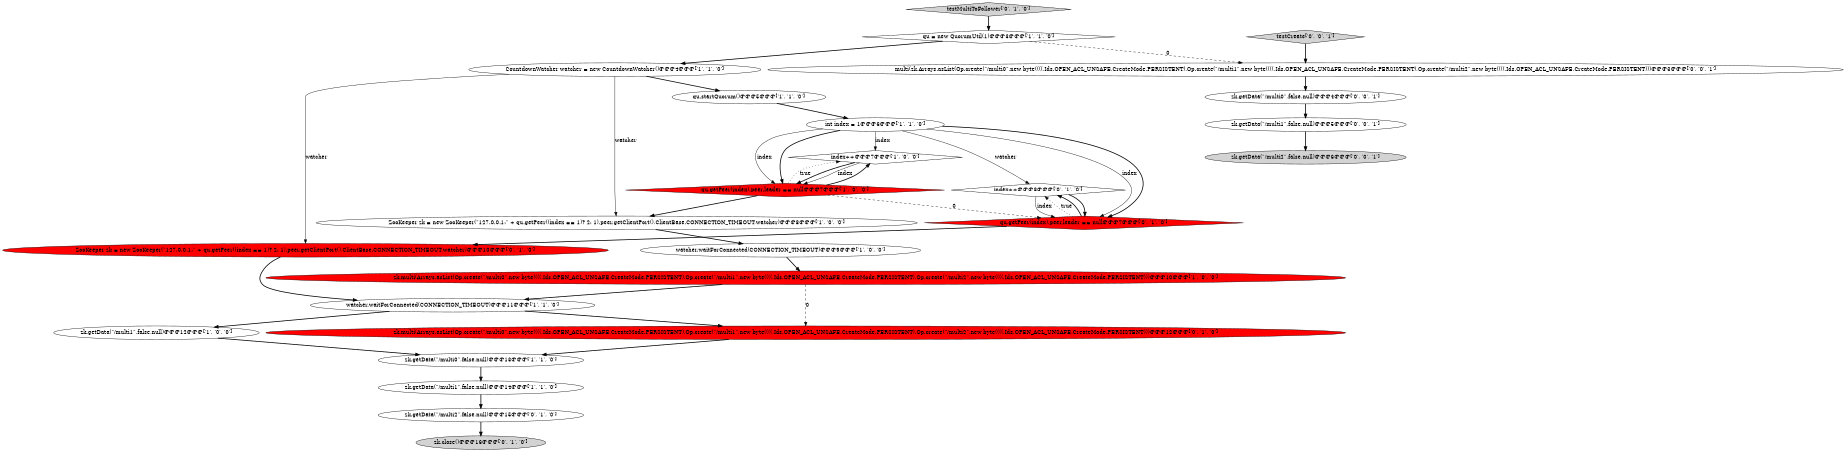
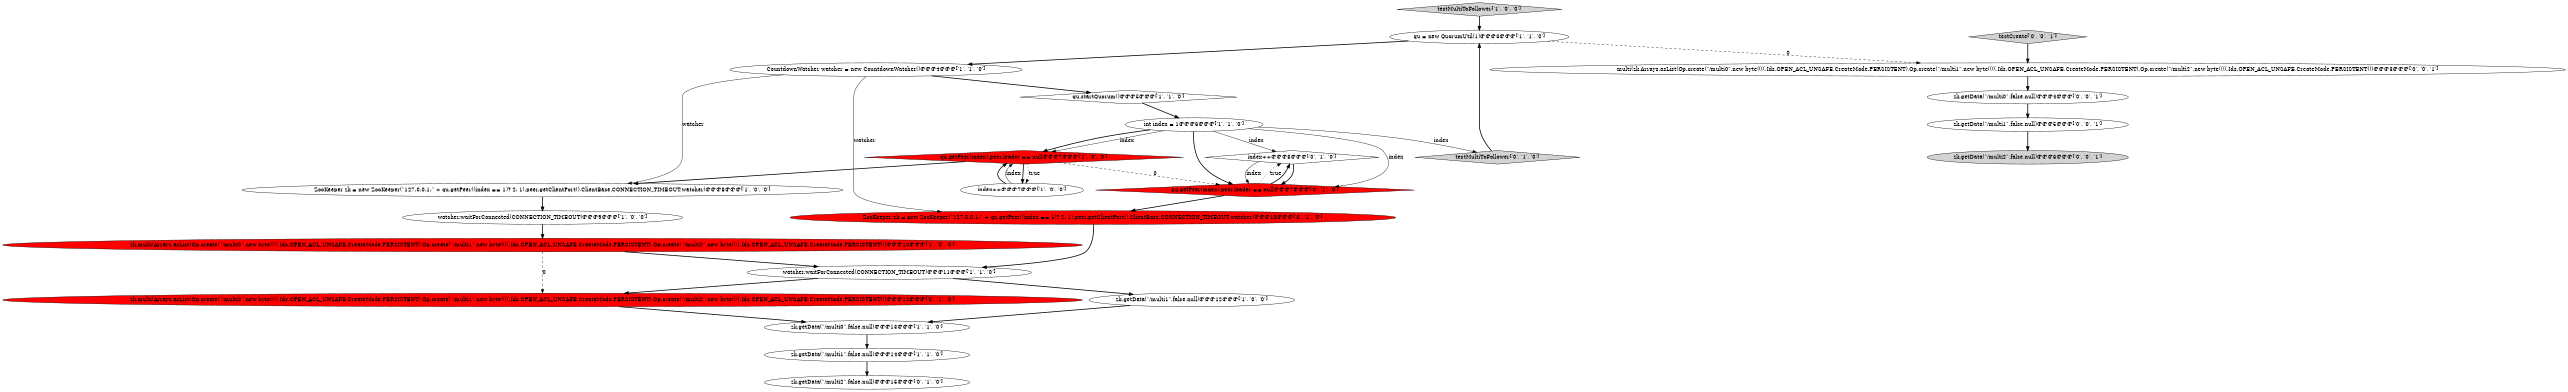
node "testMultiToFollower['1', '0', '0']": added
node "qu = new QuorumUtil(1)@@@3@@@['1', '1', '0']": shape diamond -> ellipse
node "qu.startQuorum()@@@5@@@['1', '1', '0']": shape ellipse -> diamond
edge "int index = 1@@@6@@@['1', '1', '0']" -> "index++@@@7@@@['1', '0', '0']": now "int index = 1@@@6@@@['1', '1', '0']" -> "testMultiToFollower['0', '1', '0']"
node "index++@@@7@@@['1', '0', '0']": shape diamond -> ellipse
edge "int index = 1@@@6@@@['1', '1', '0']" -> "index++@@@8@@@['0', '1', '0']": label "watcher" -> "index"
node "zk.close()@@@16@@@['0', '1', '0']": removed
